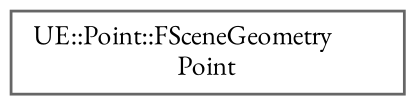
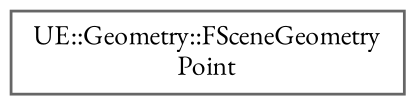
node "UE::Point::FSceneGeometry Point": label "UE::Point::FSceneGeometry Point" -> "UE::Geometry::FSceneGeometry Point"
